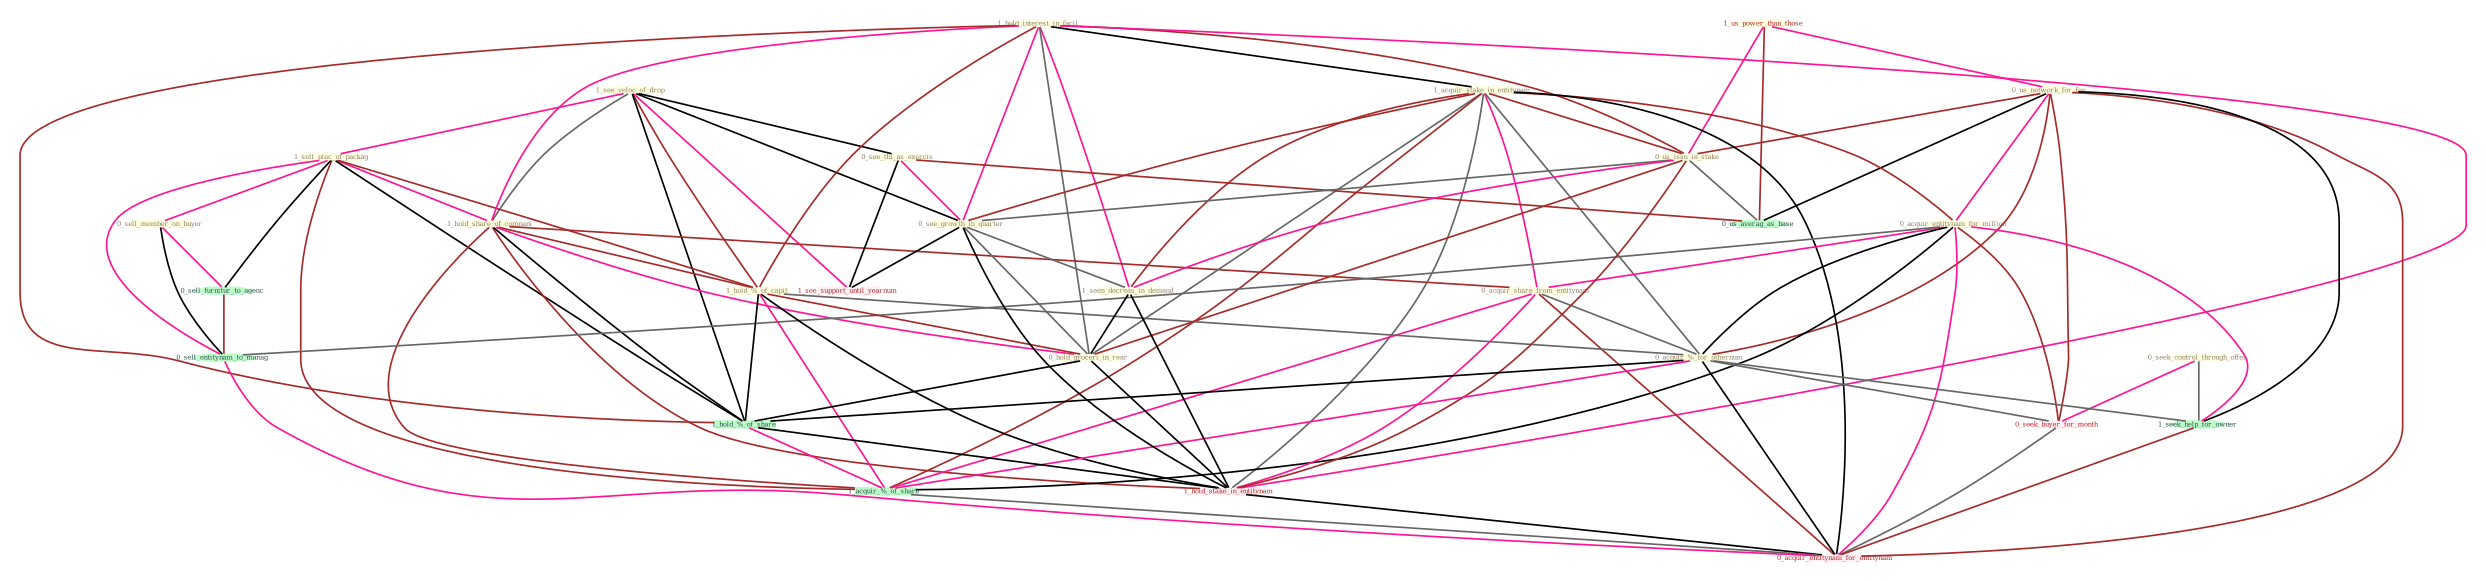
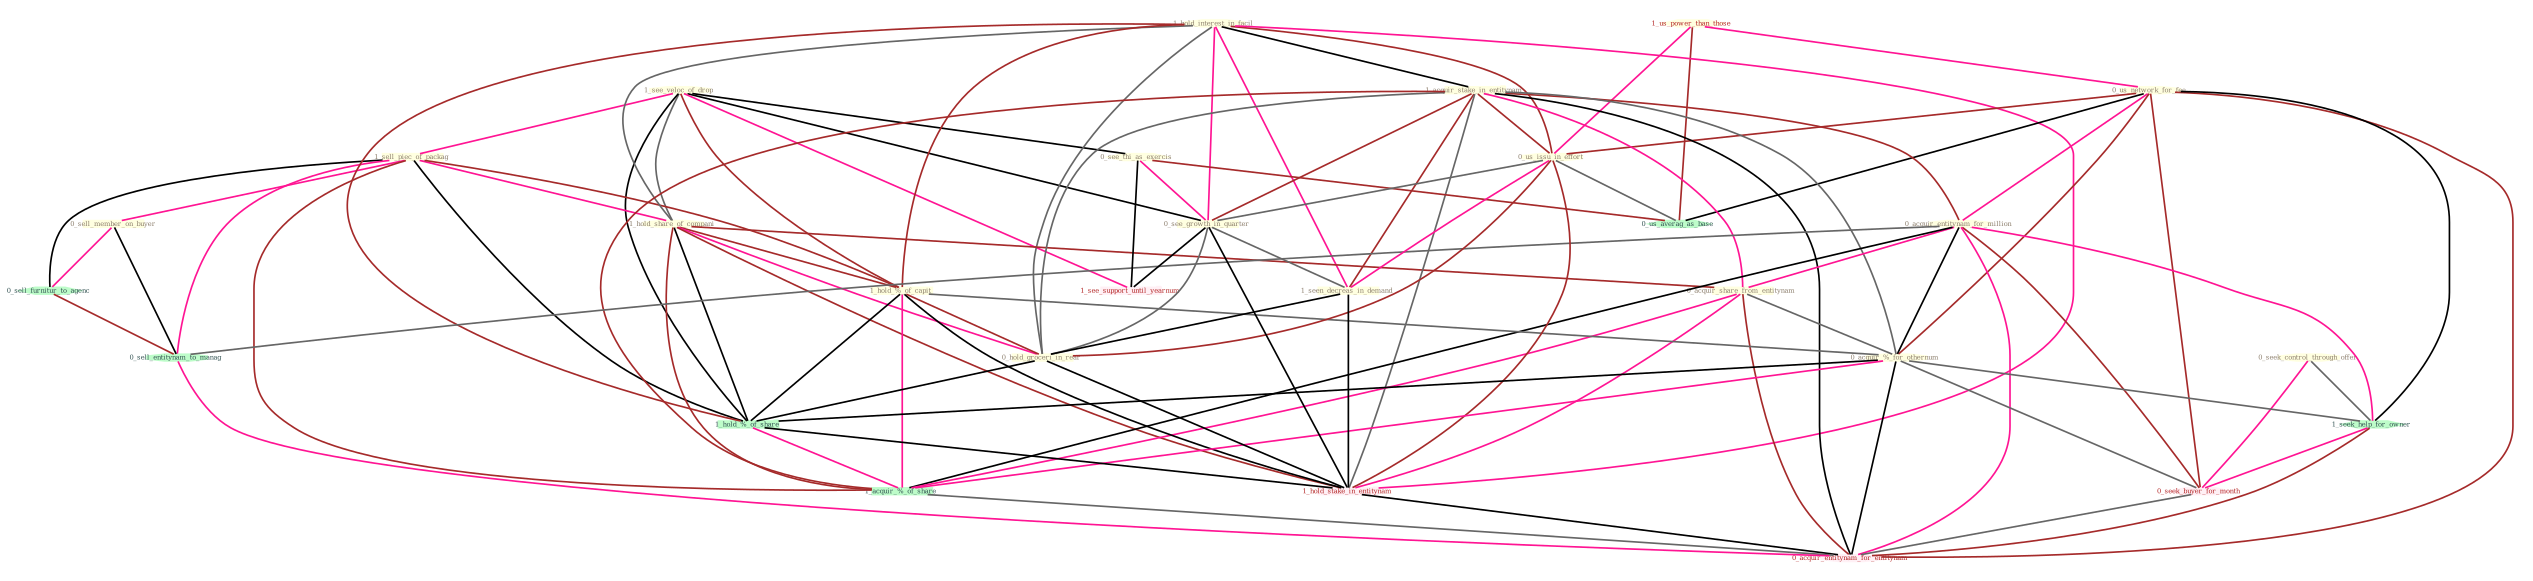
edge "1_hold_interest_in_facil" -- "1_hold_share_of_compani": color deeppink -> gray40
node "0_us_issu_in_stake": label "0_us_issu_in_stake" -> "0_us_issu_in_effort"
edge "1_seek_help_for_owner" -- "0_seek_buyer_for_month": added
